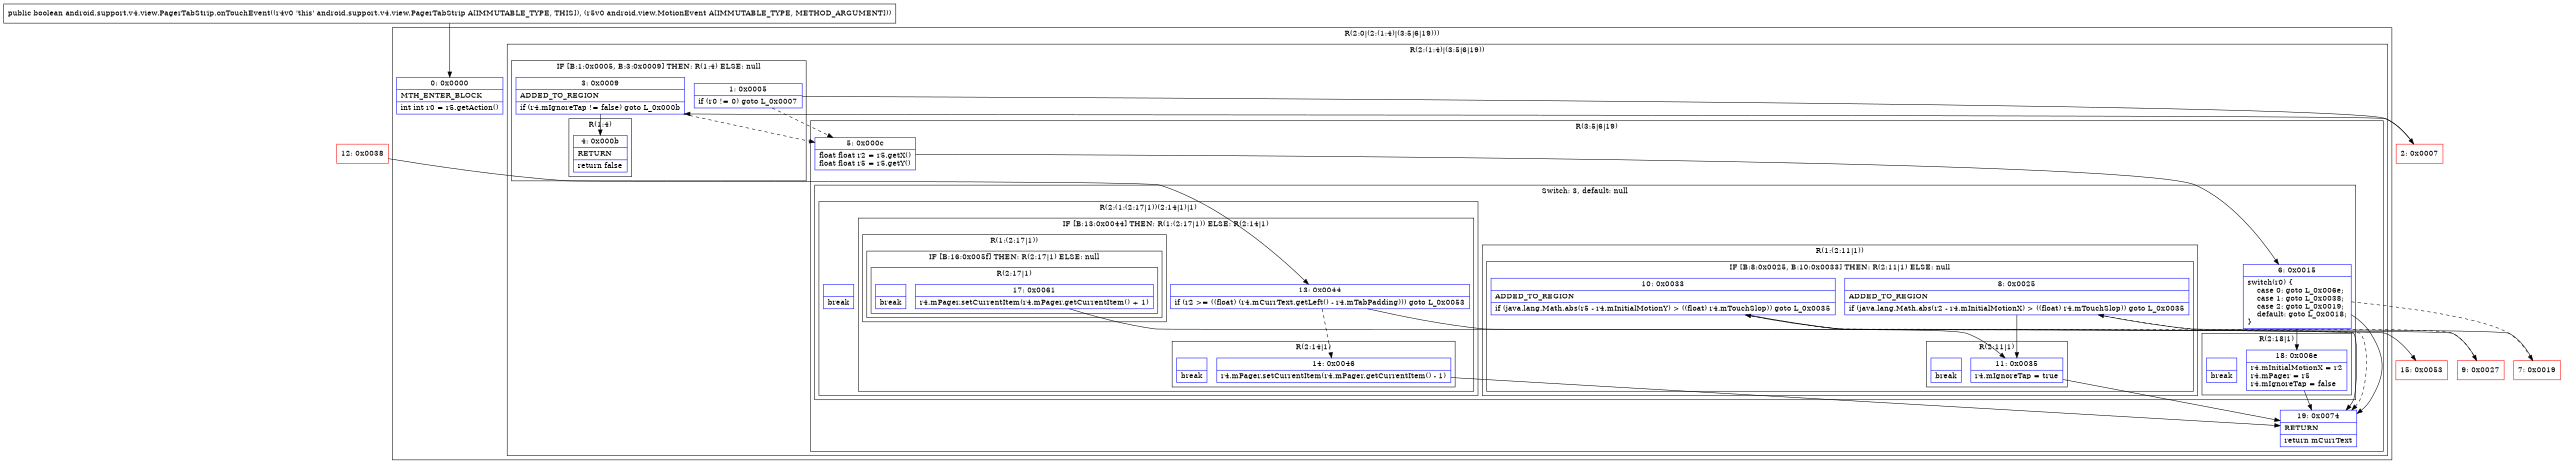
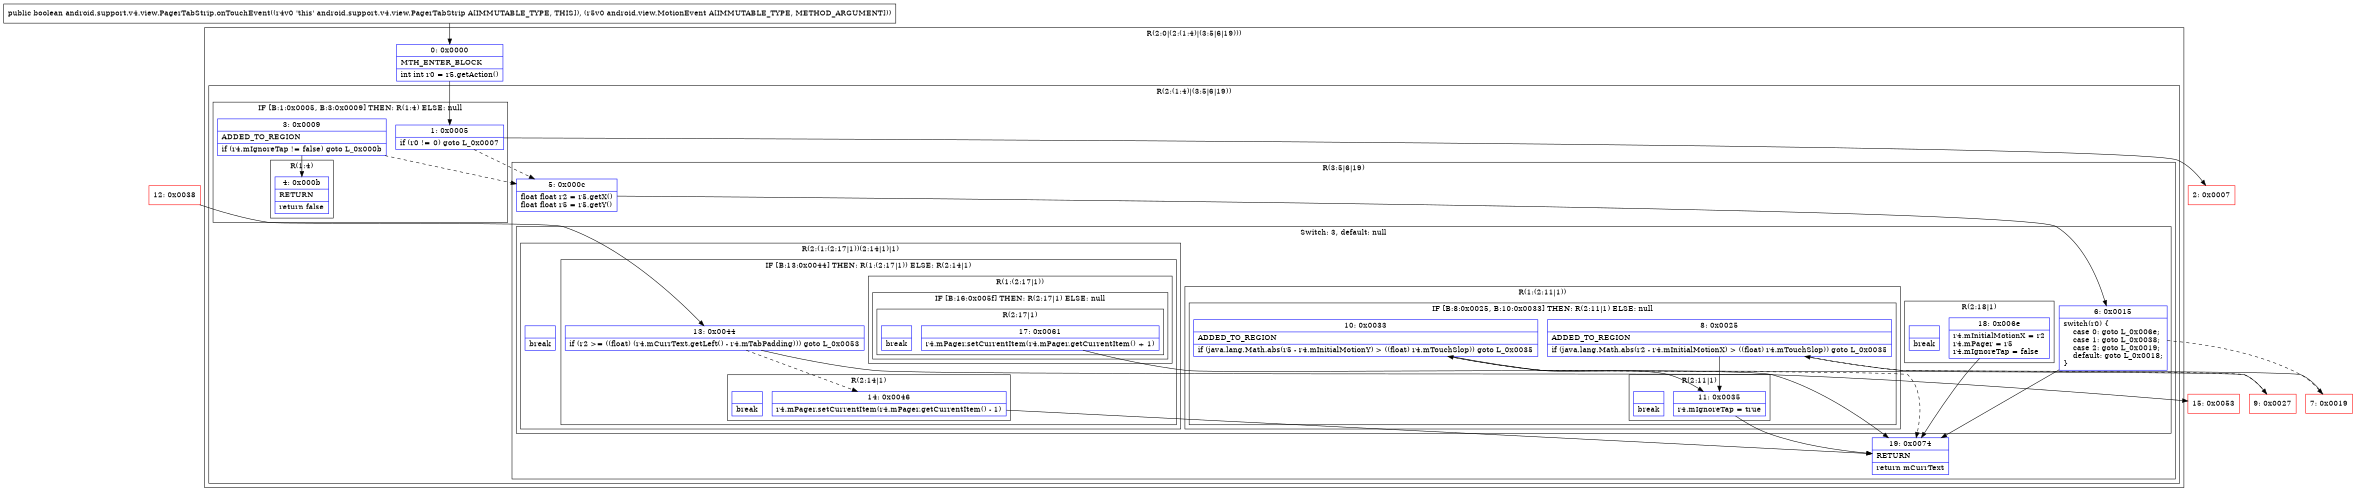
edge "0: 0x0000" -> "1: 0x0005": added
edge "2: 0x0007" -> "3: 0x0009": removed
edge "6: 0x0015" -> "18: 0x006e": removed
